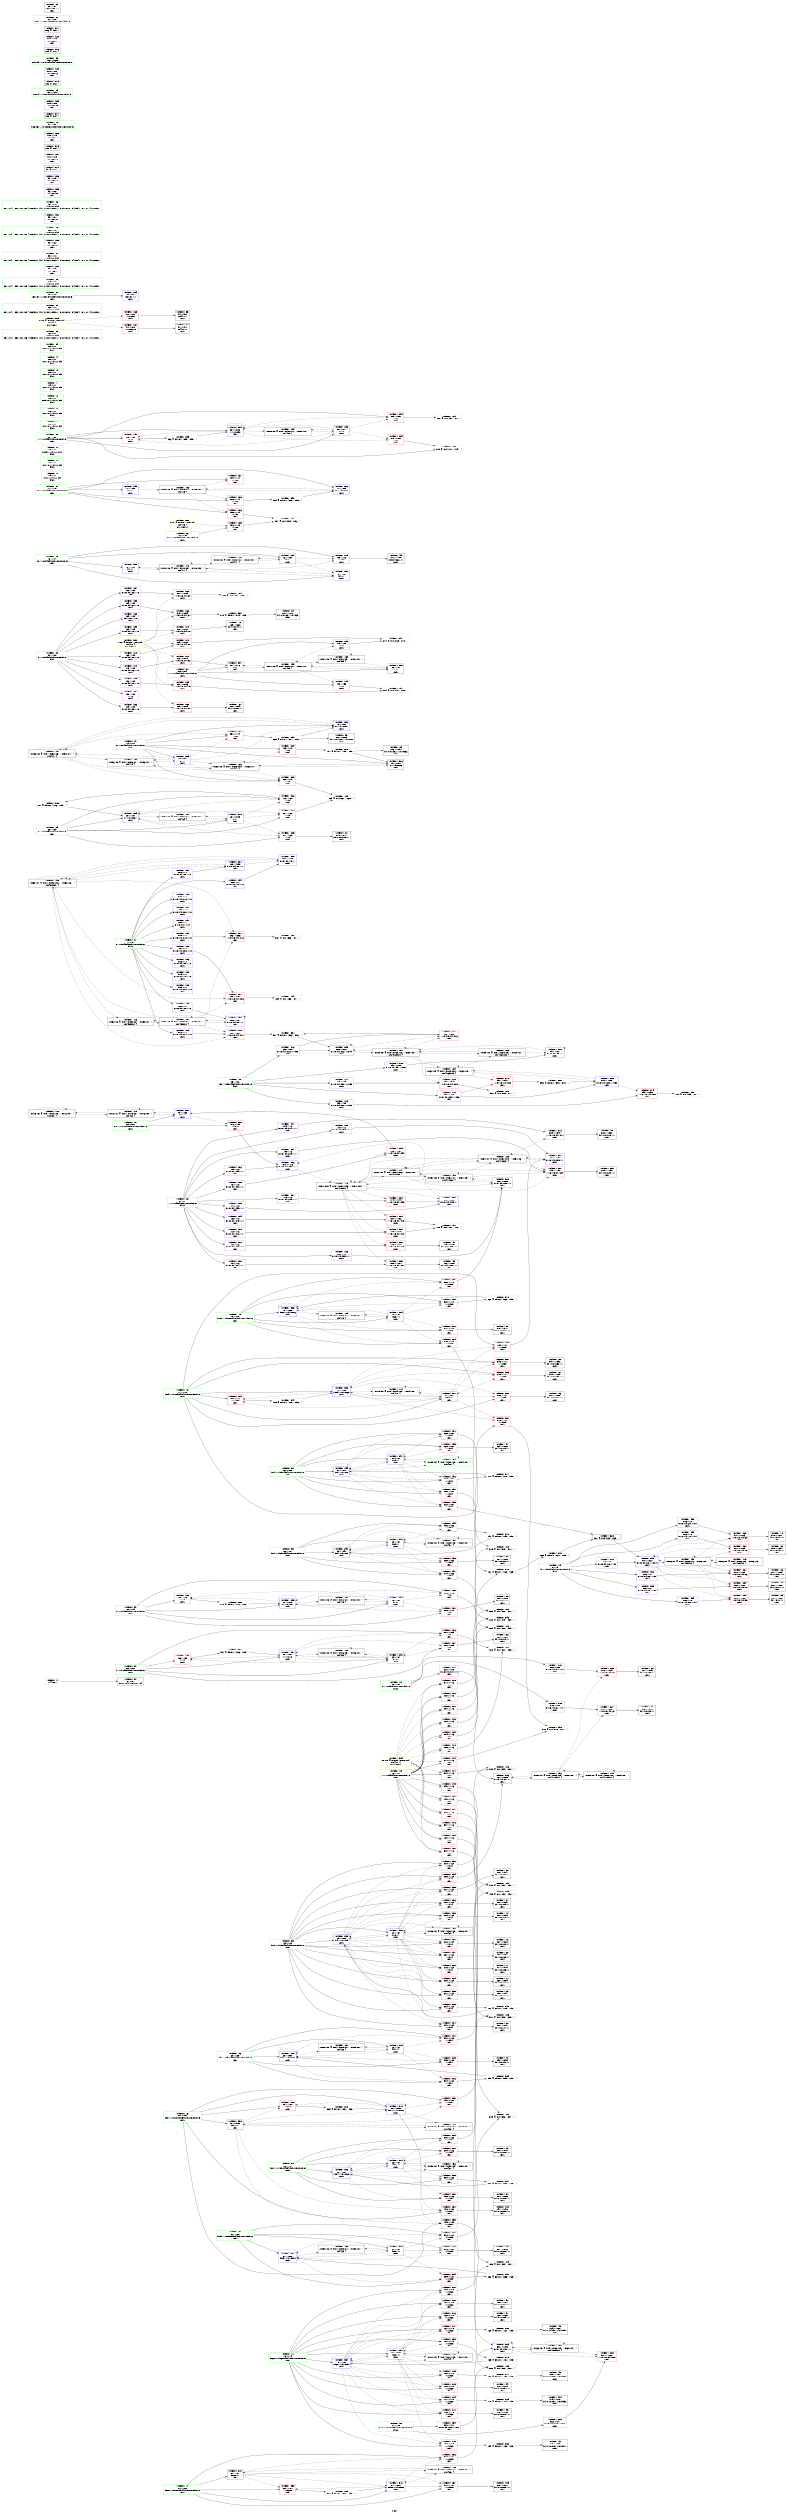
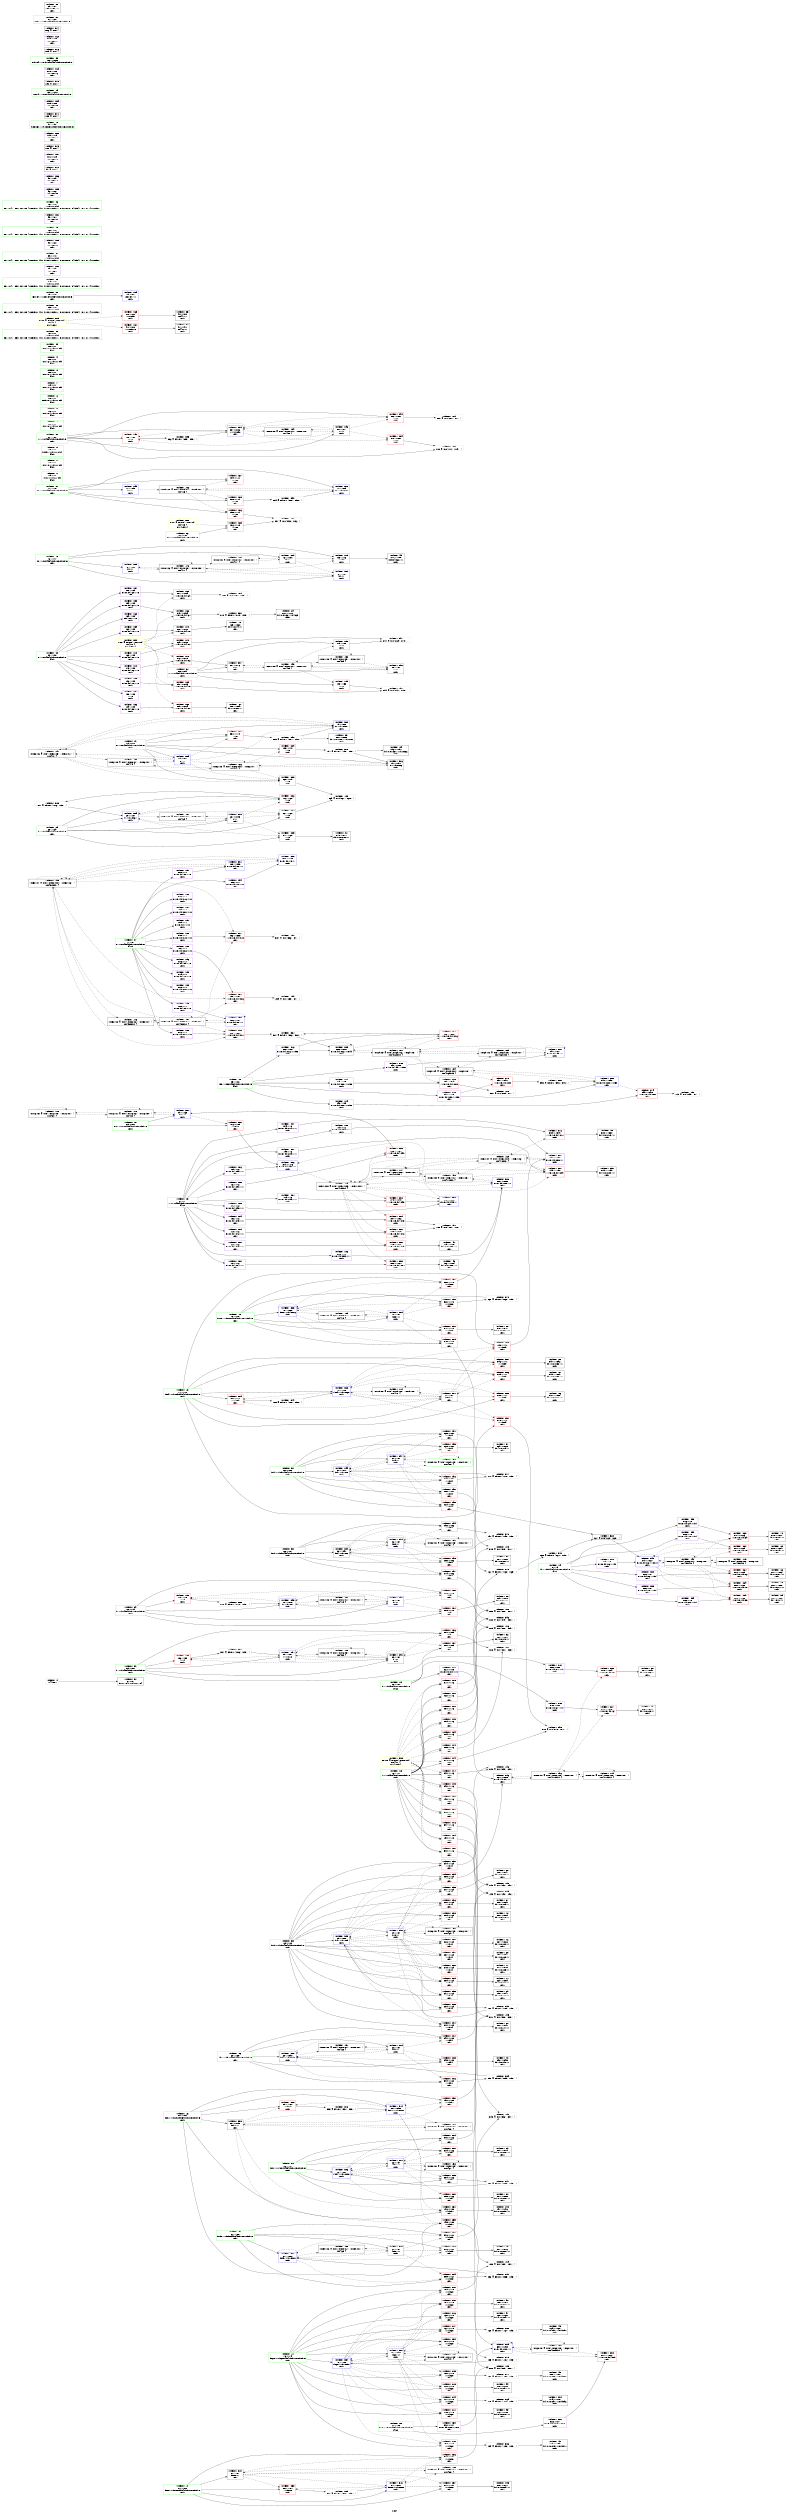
node "NodeID: 139": text "main" -> "get"
